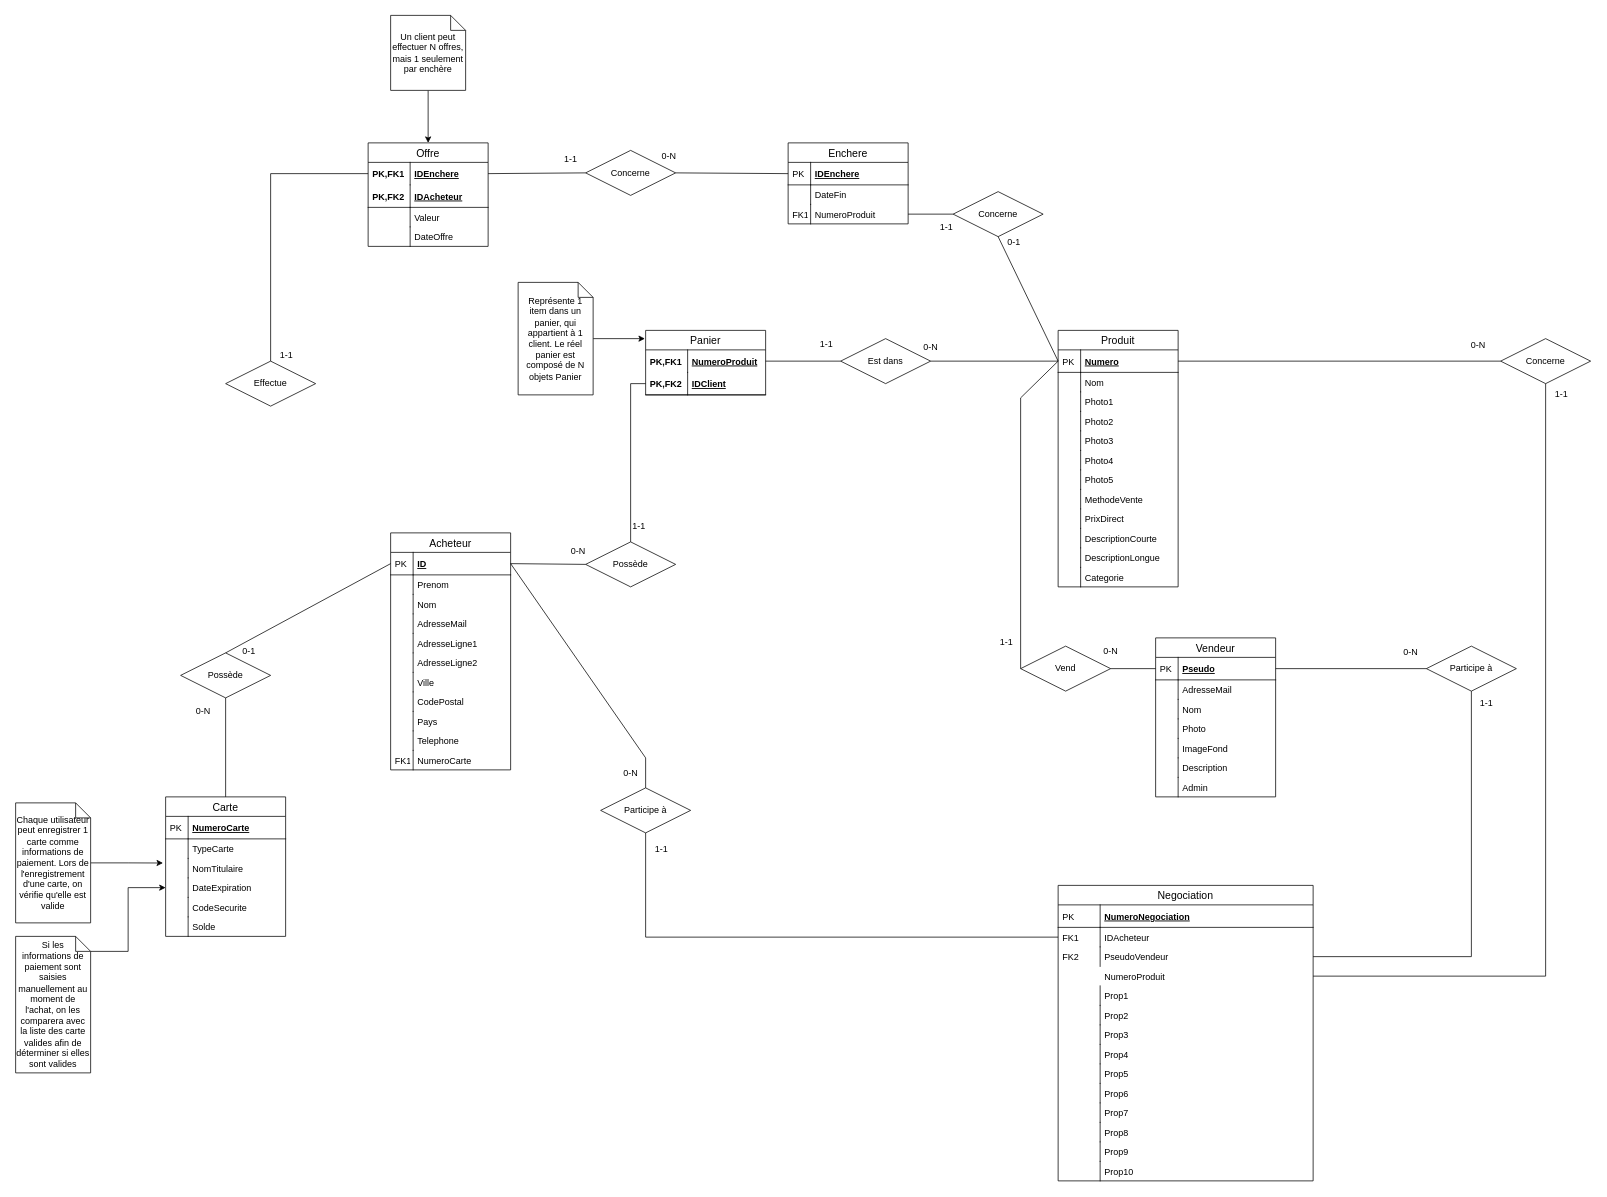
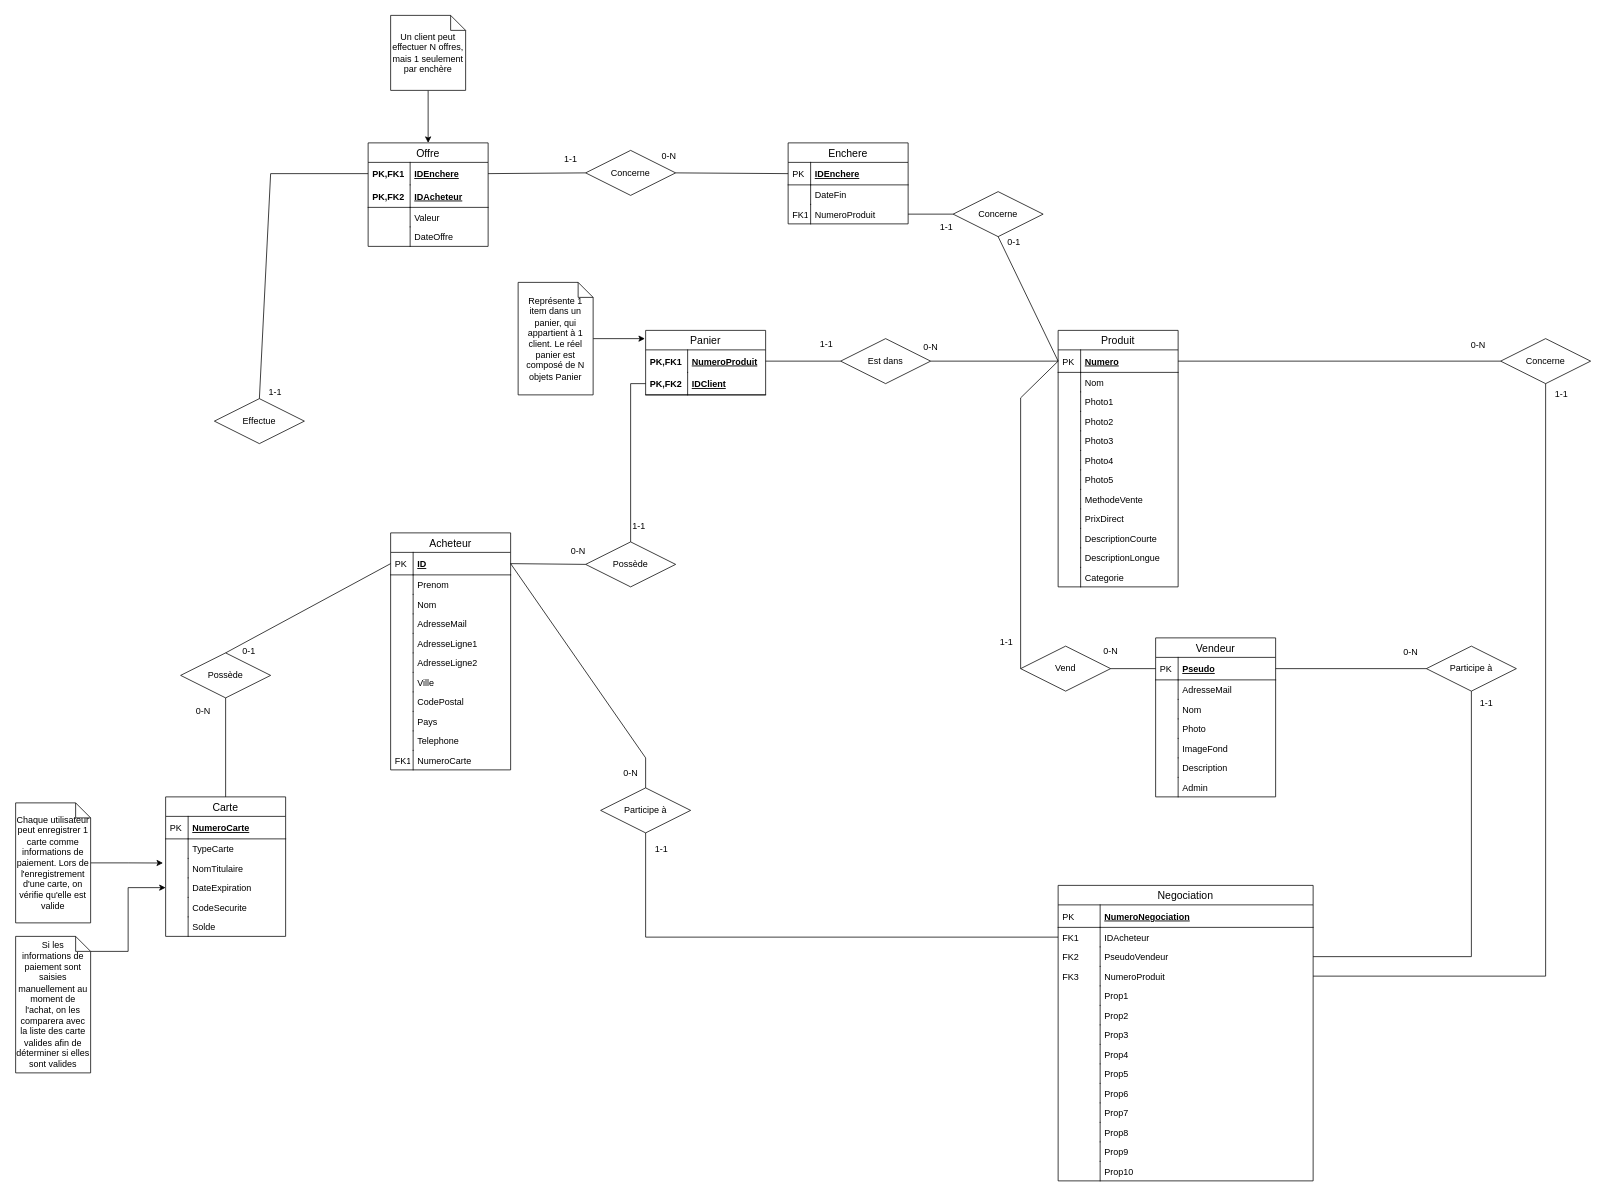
node "Effectue": moved (270, 384) -> (259, 421)
node "FK3": added
